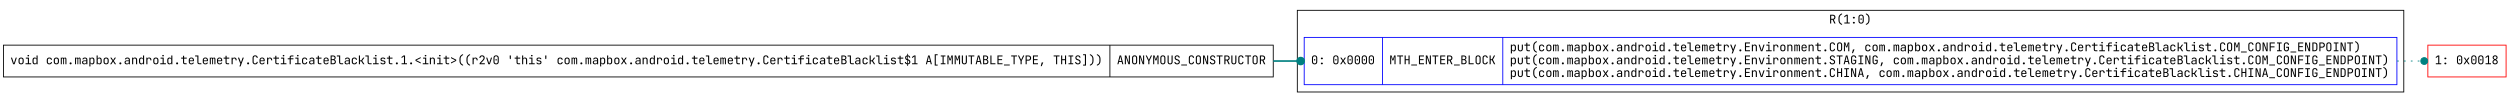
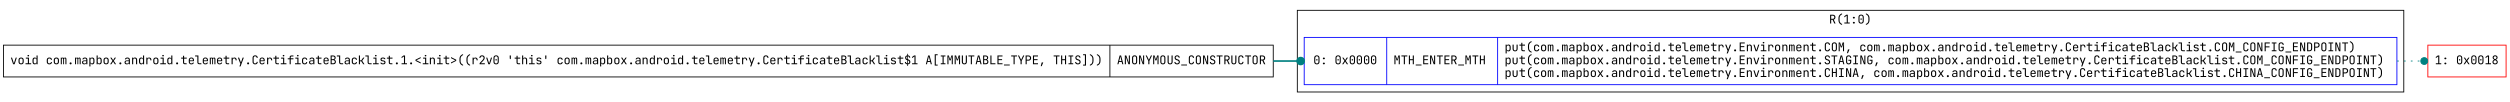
node "0: 0x0000": text "MTH_ENTER_BLOCK" -> "MTH_ENTER_MTH"
